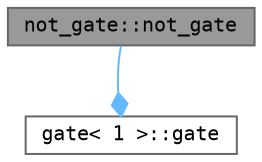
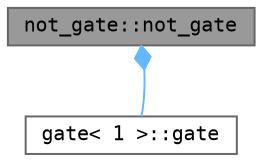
edge "not_gate::not_gate" -> "gate< 1 >::gate": reversed
